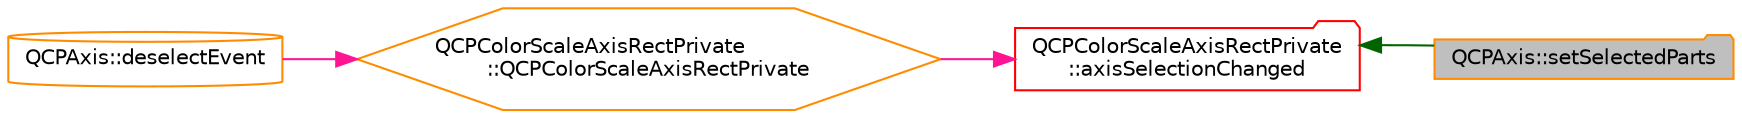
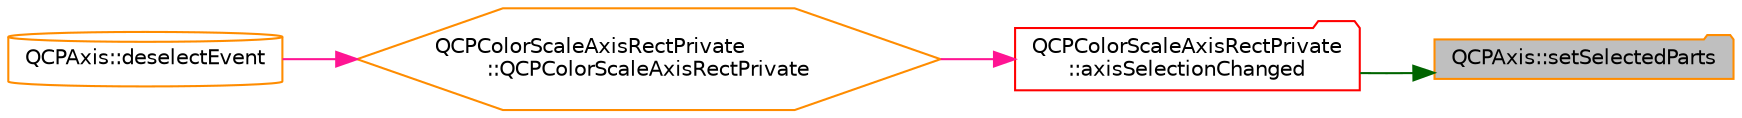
edge "QCPAxis::setSelectedParts" -> "QCPColorScaleAxisRectPrivate ::axisSelectionChanged": reversed
